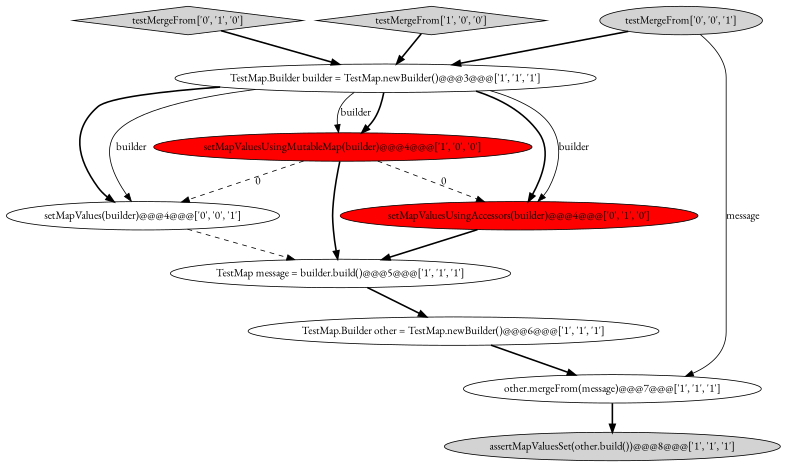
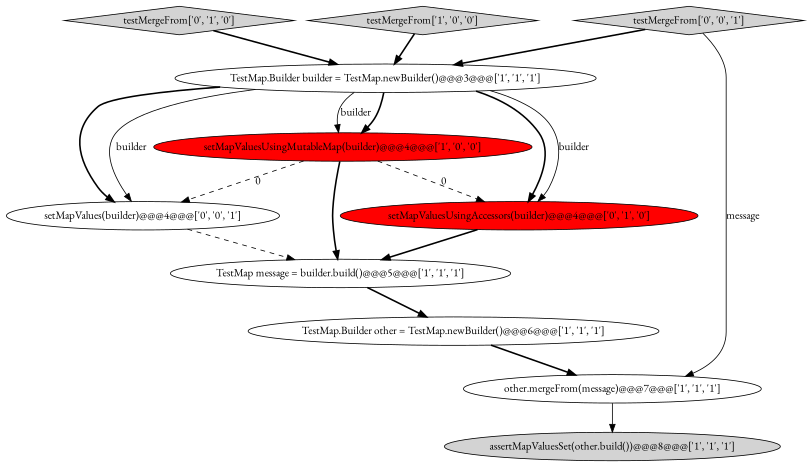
node "testMergeFrom['0', '0', '1']": shape ellipse -> diamond
edge "other.mergeFrom(message)@@@7@@@['1', '1', '1']" -> "assertMapValuesSet(other.build())@@@8@@@['1', '1', '1']": style bold -> solid
